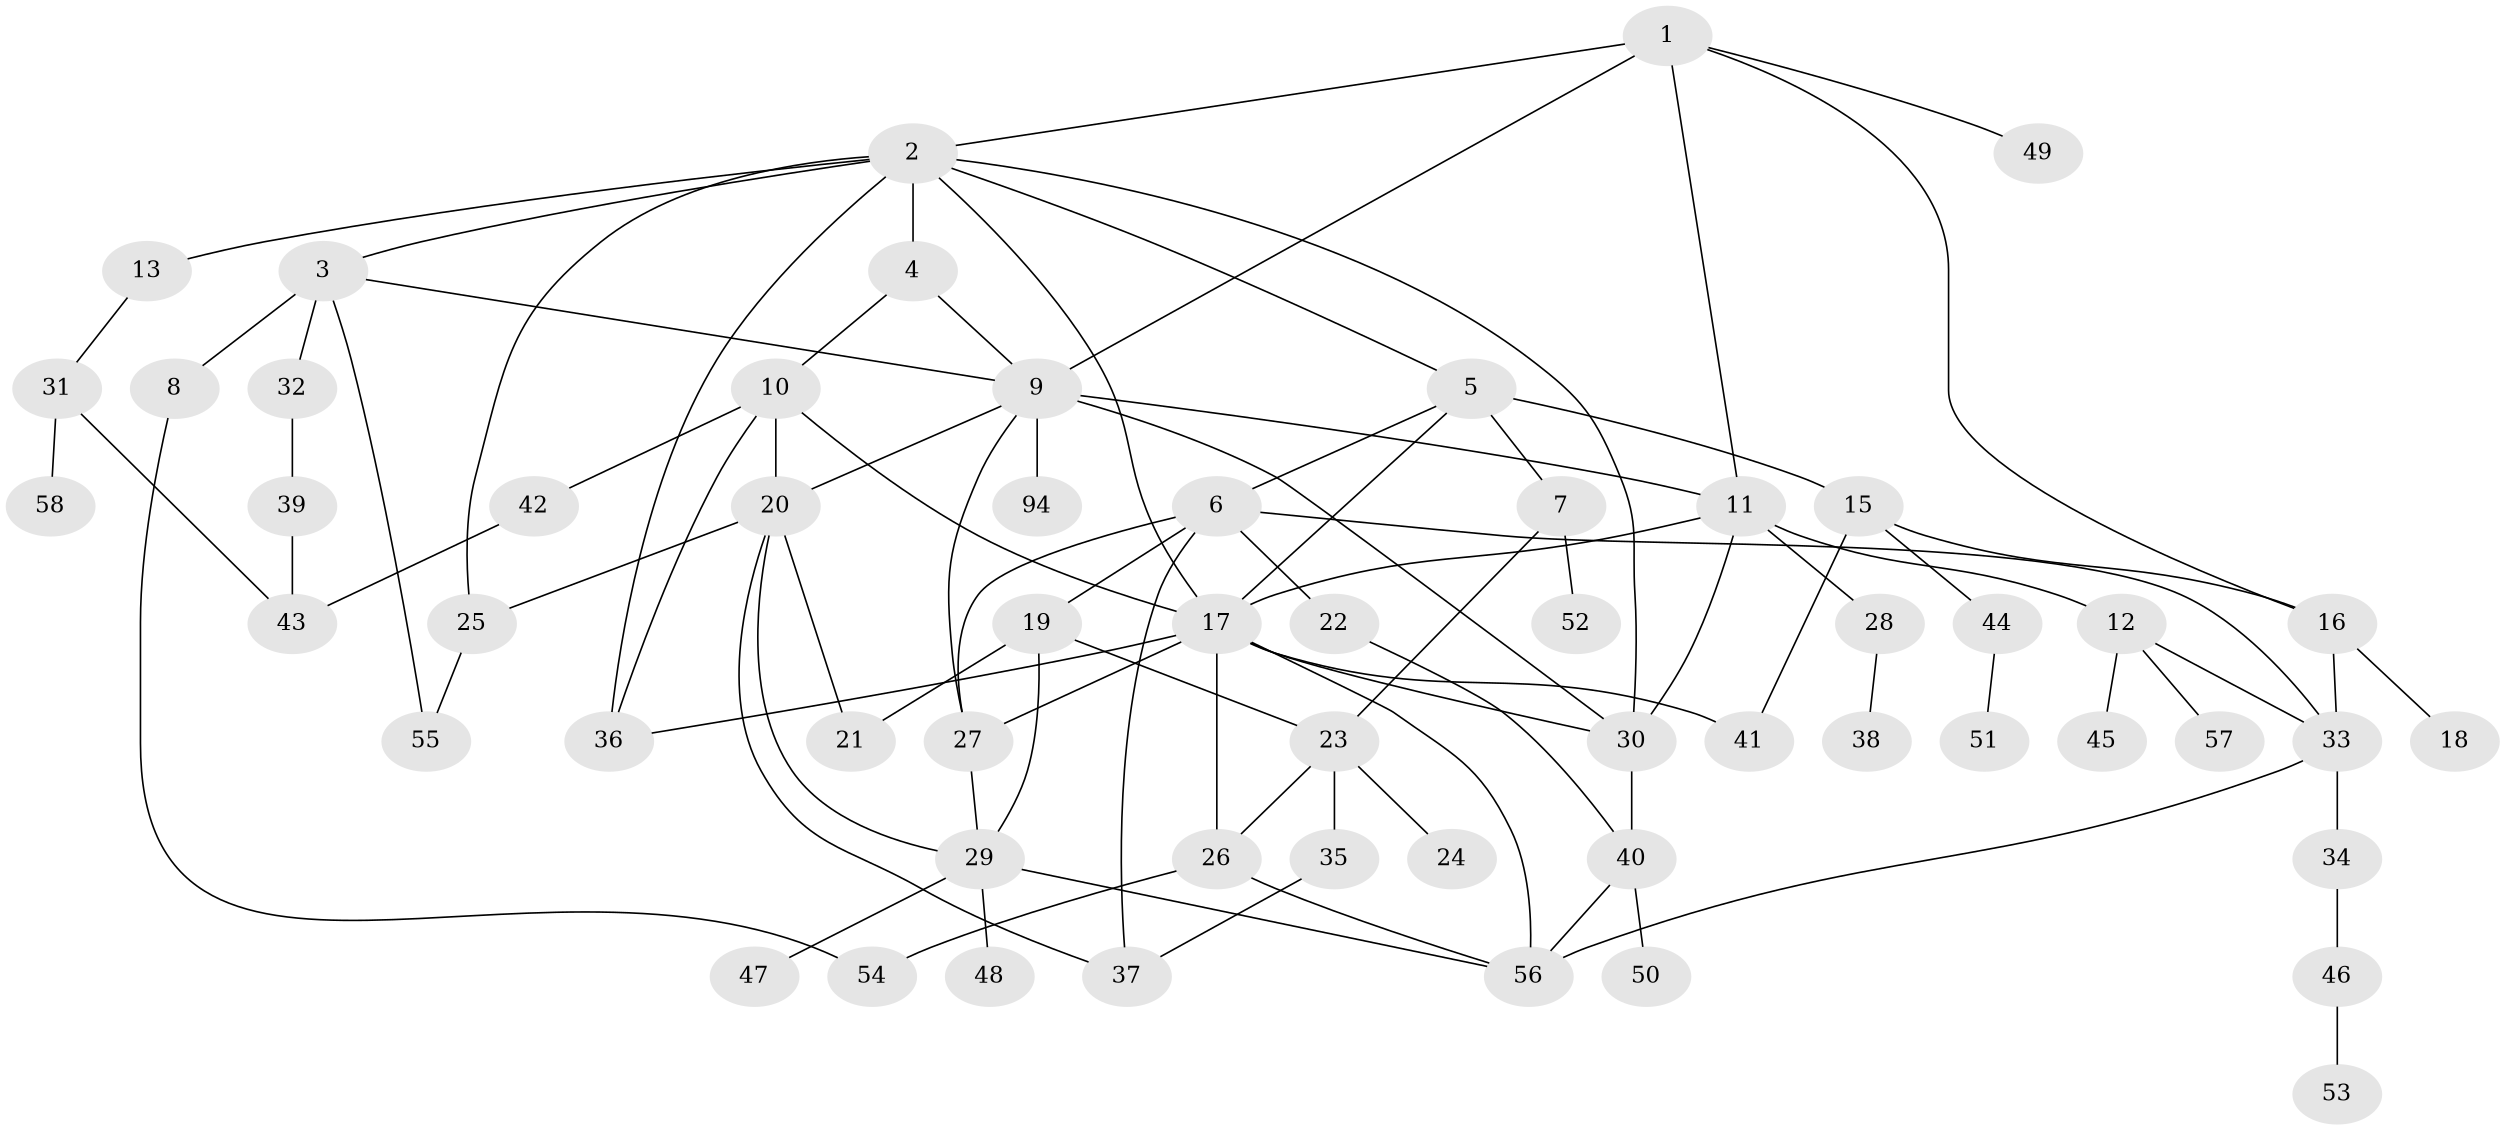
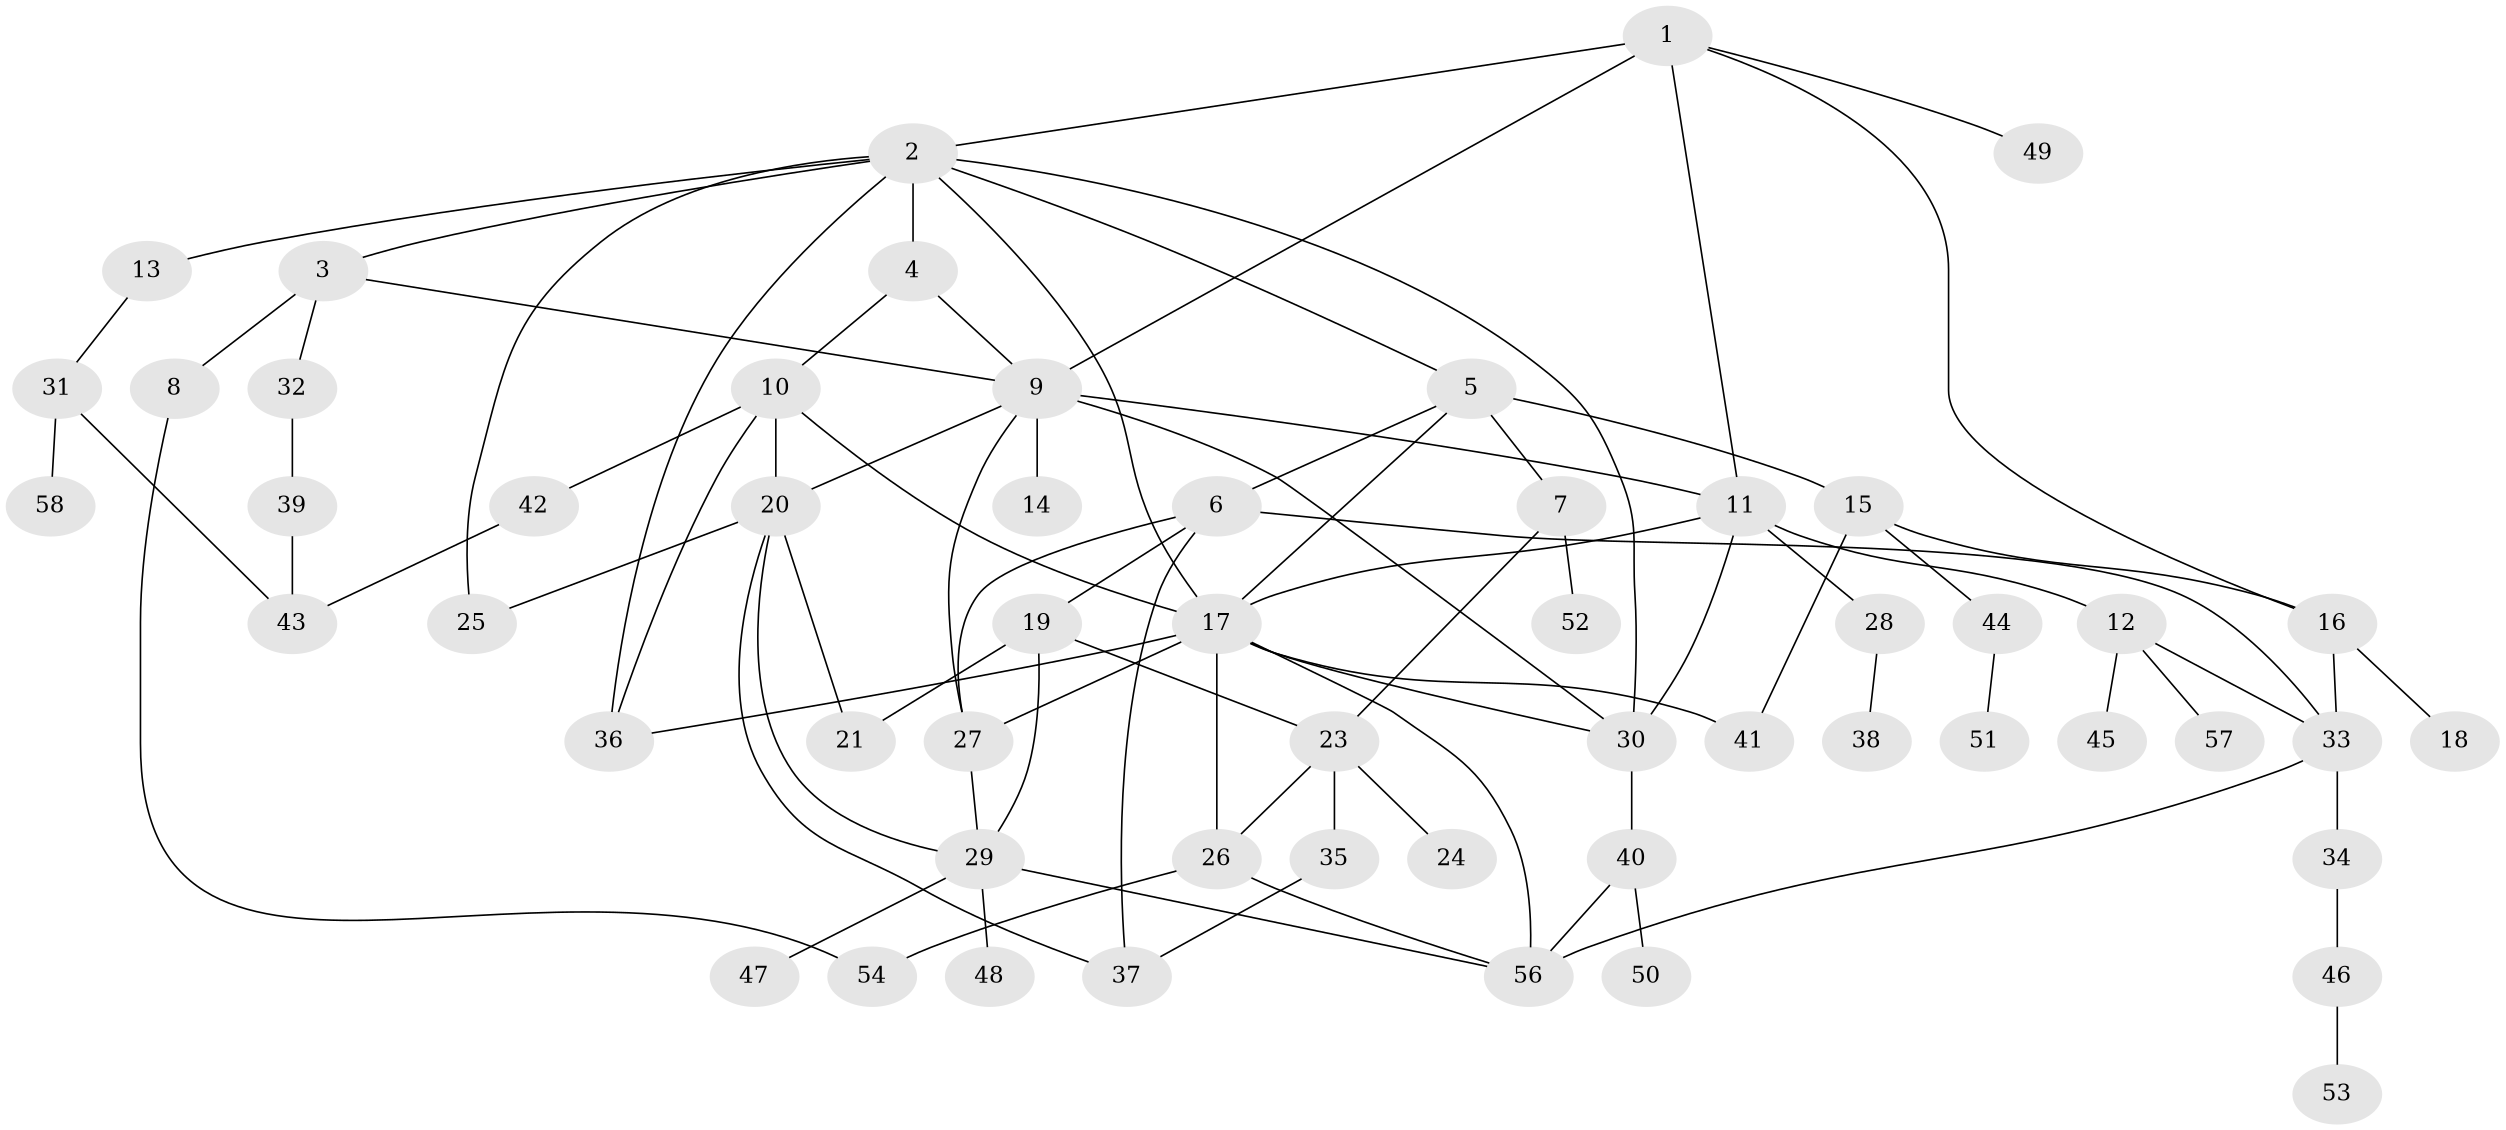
node "94": label "94" -> "14"
node "22": removed
node "55": removed
